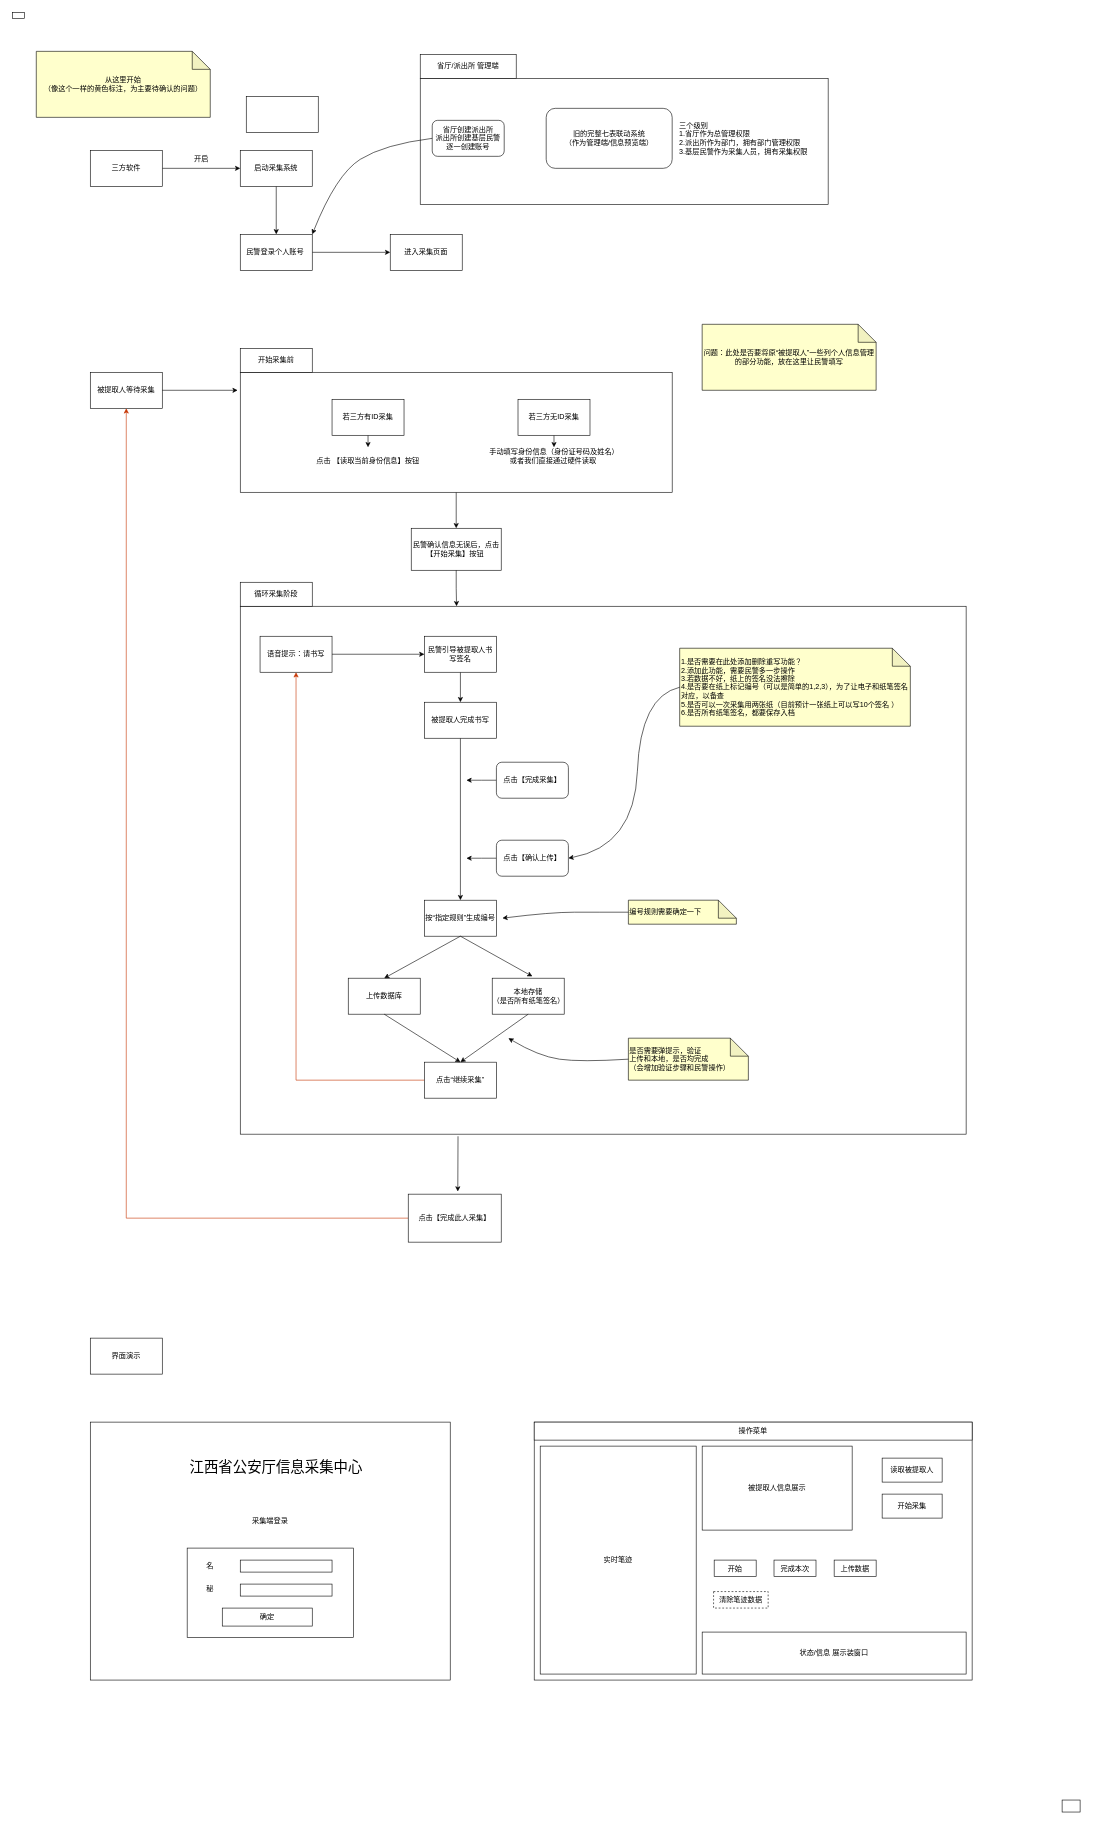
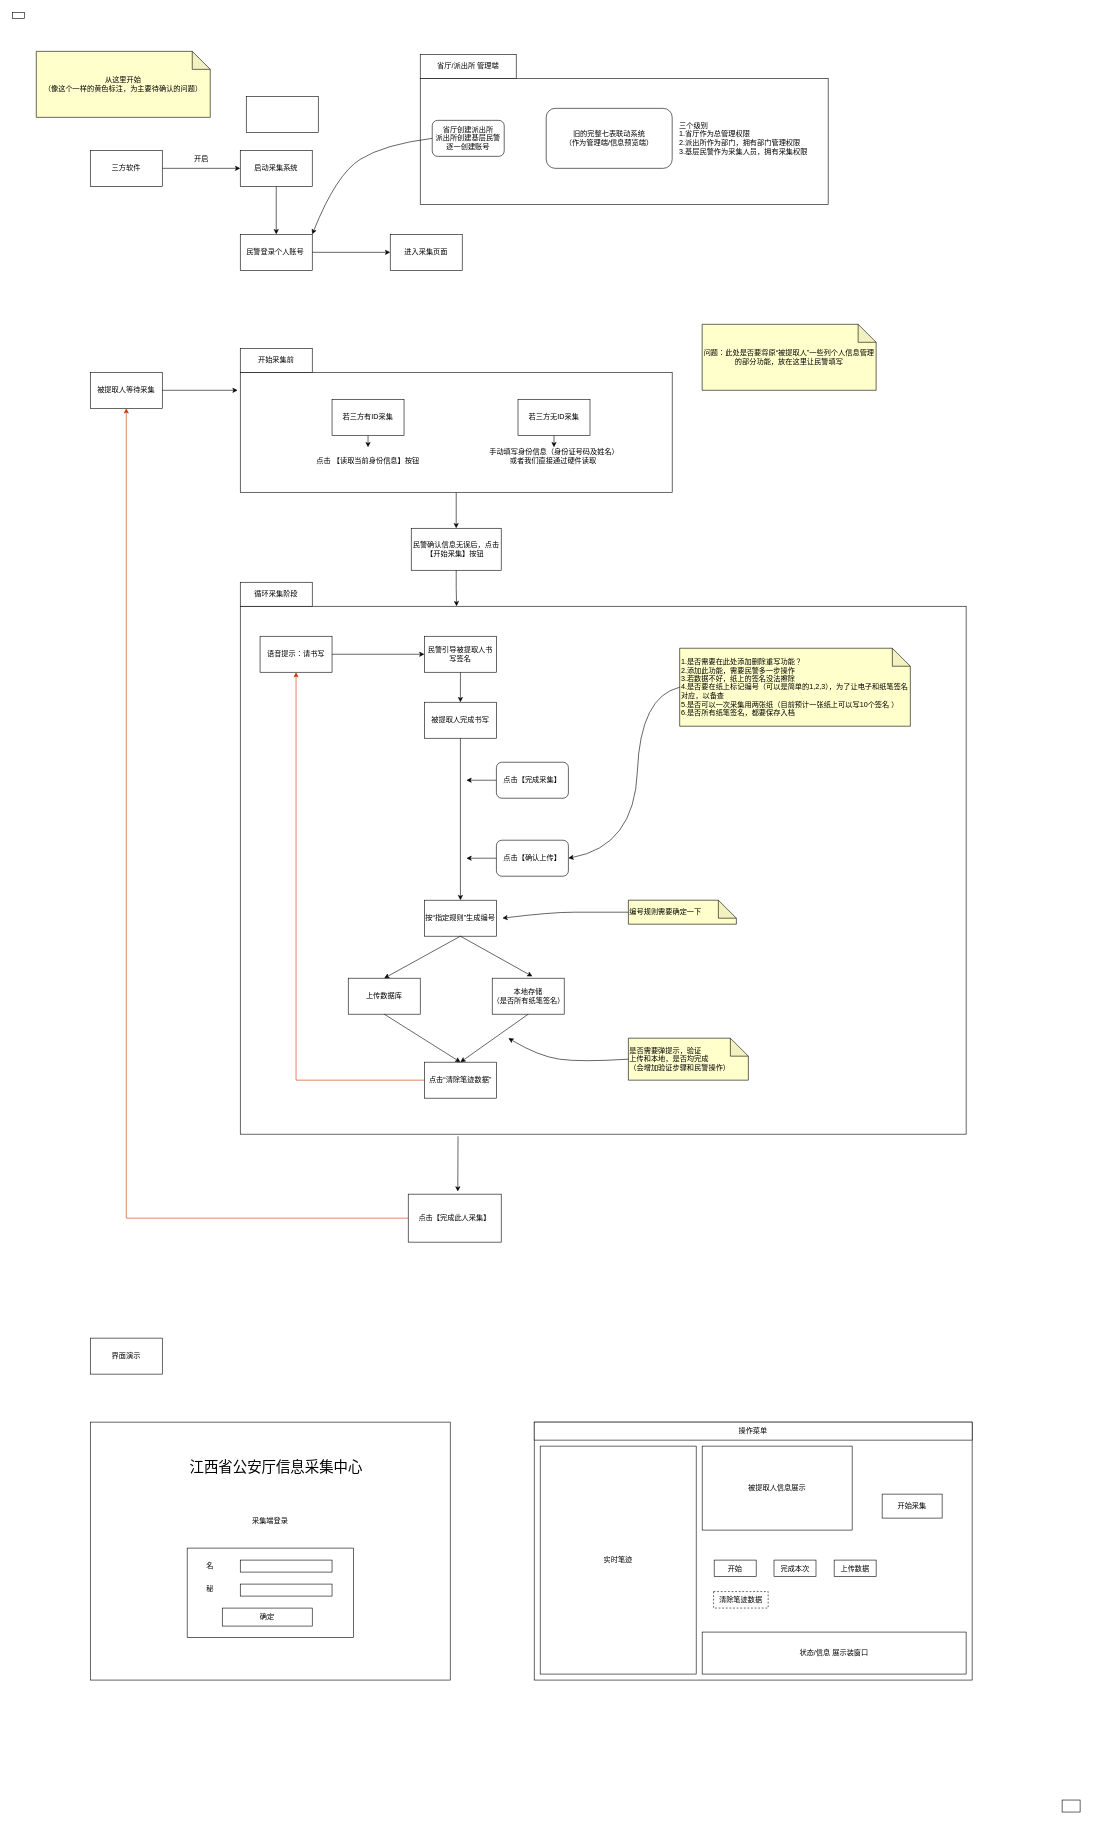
node "点击“继续采集”": label "点击“继续采集”" -> "点击“清除笔迹数据”"
node "读取被提取人": removed
